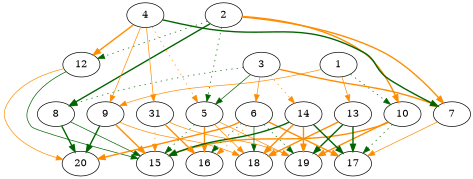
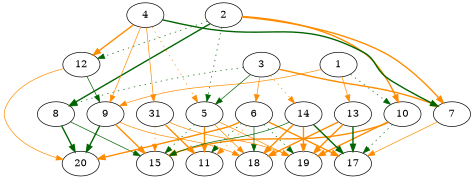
edge "13" -> "19": color darkgreen -> darkorange
edge "12" -> "15": now "12" -> "9"
edge "14" -> "15": style bold -> solid
node "16": label "16" -> "11"
